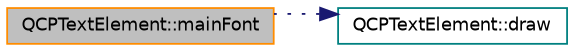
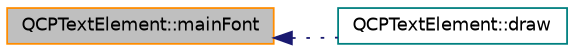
edge "QCPTextElement::mainFont" -> "QCPTextElement::draw": reversed
